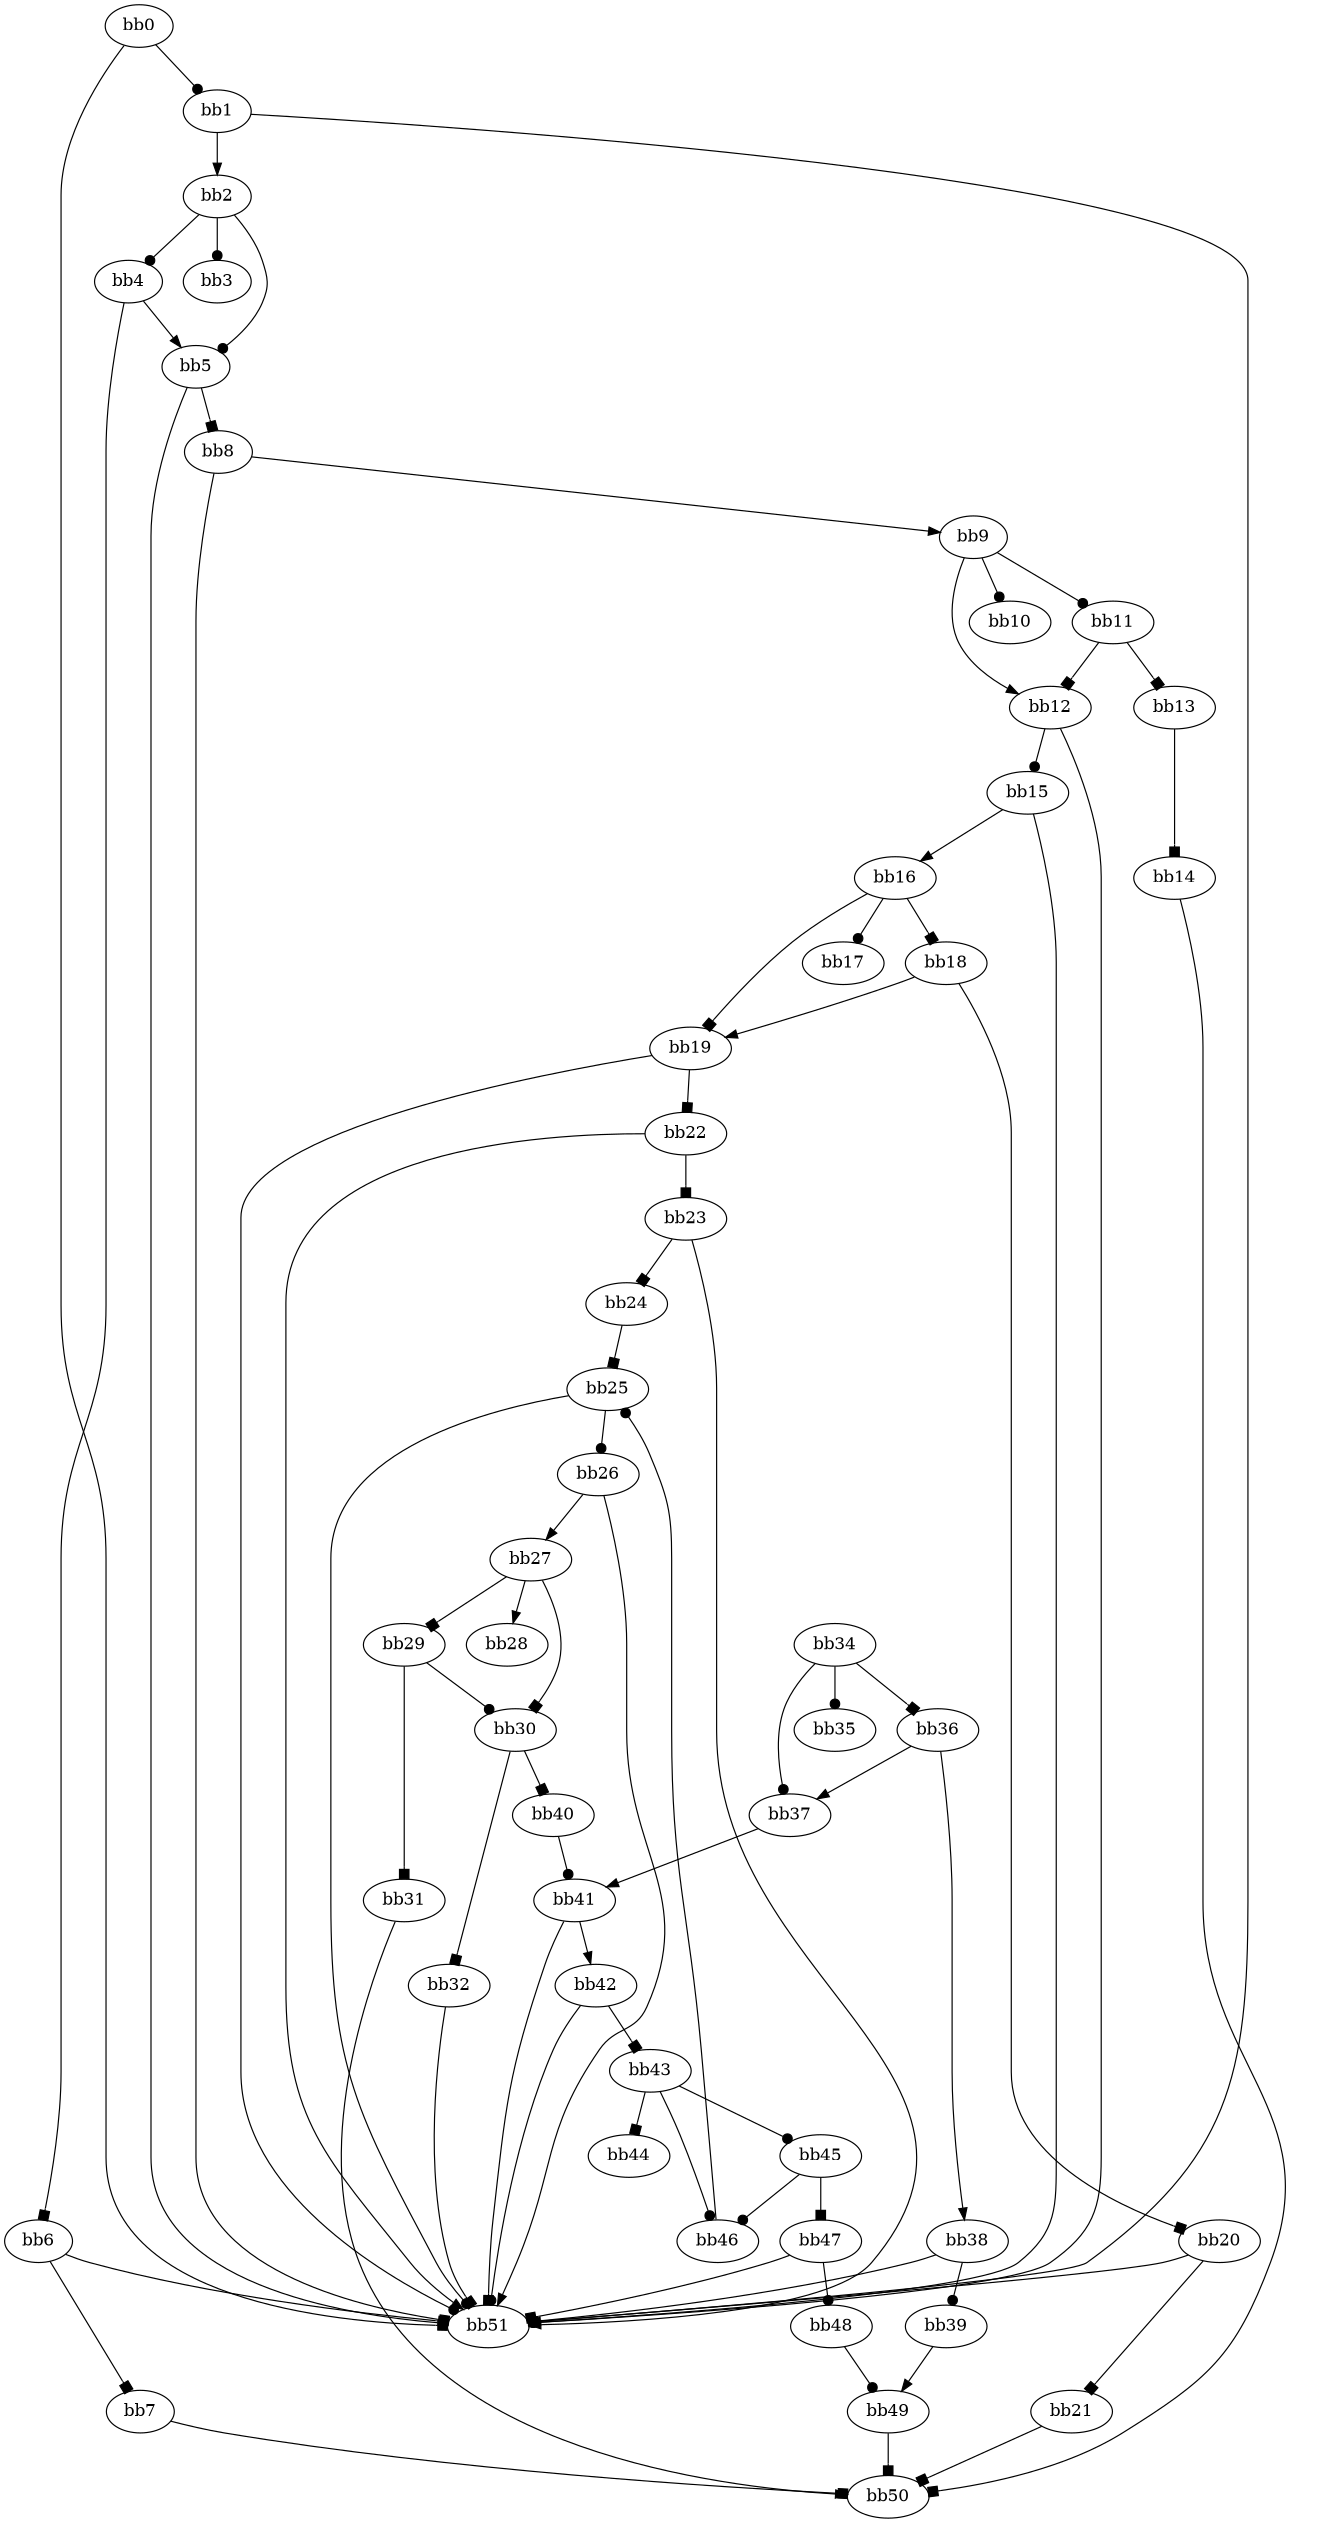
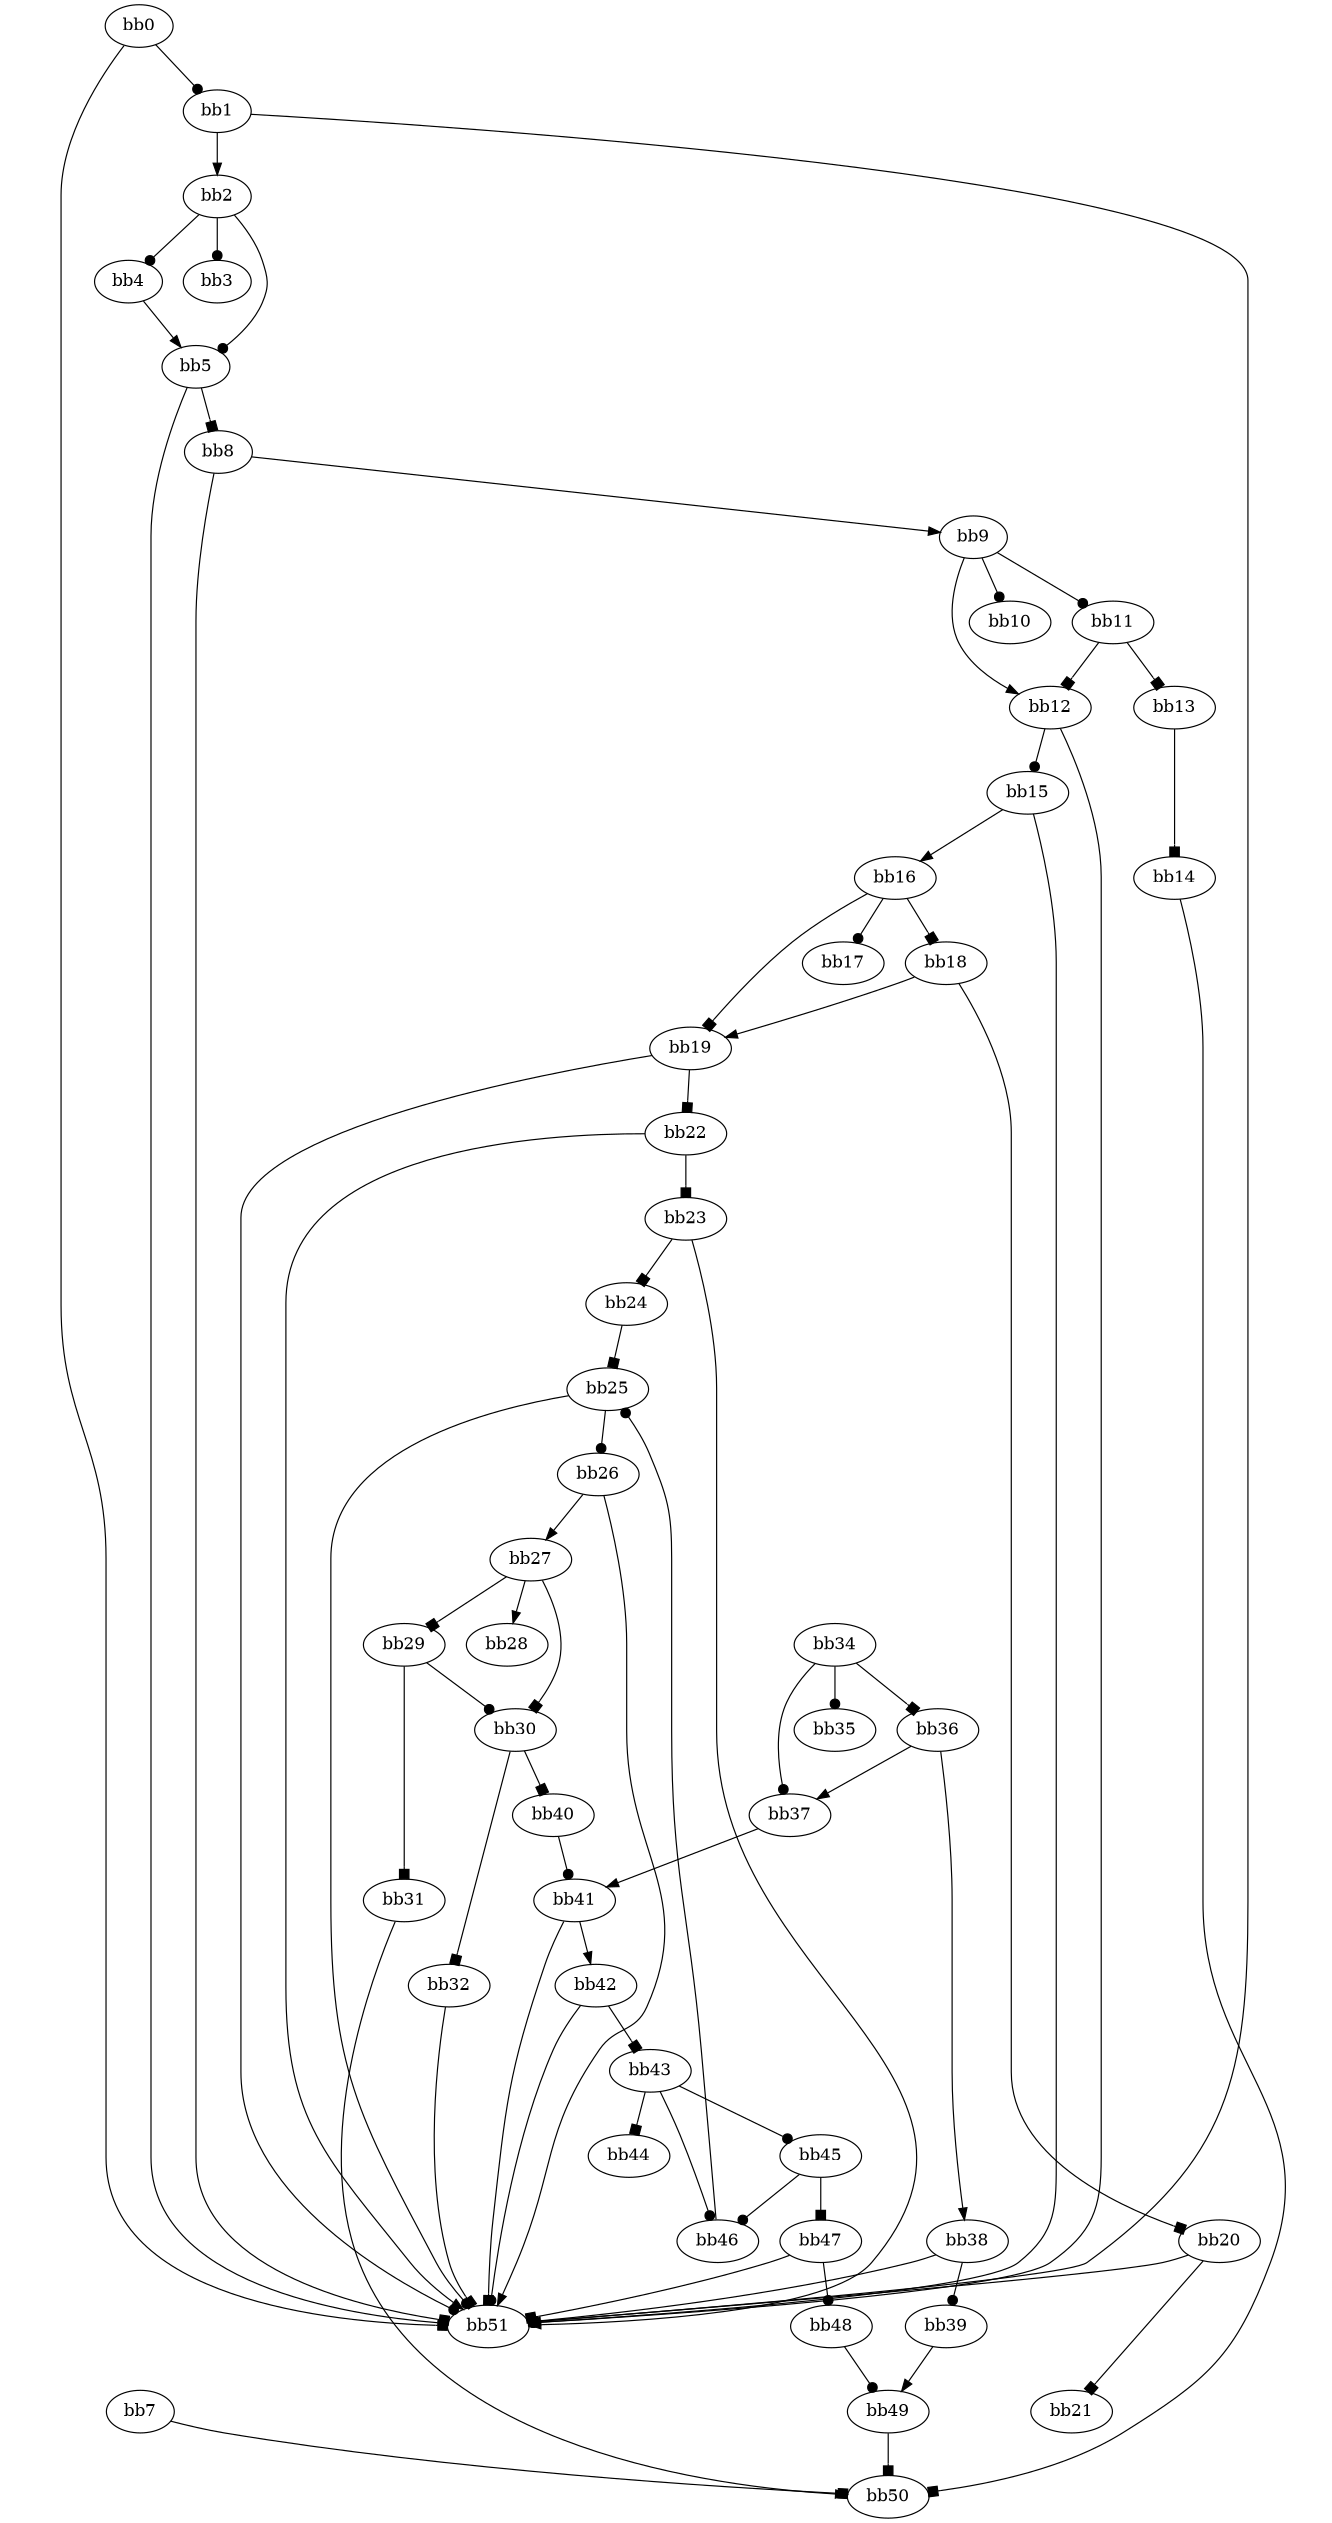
node "bb6": removed
edge "bb21" -> "bb50": removed
